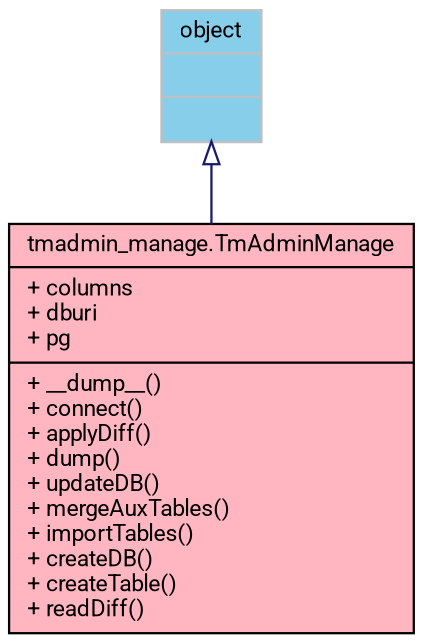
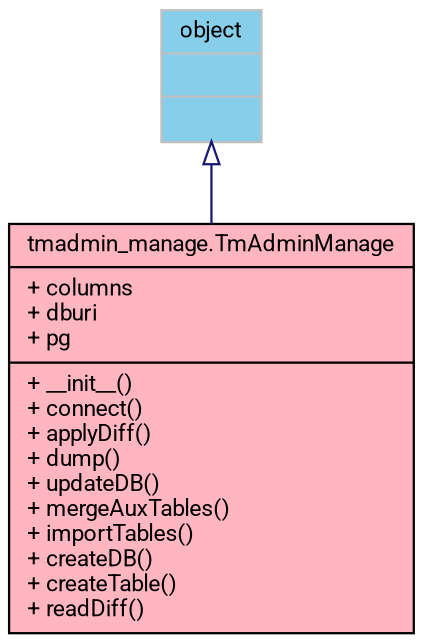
node "tmadmin_manage.TmAdminManage": text "+ __dump__()" -> "+ __init__()"
